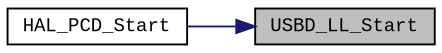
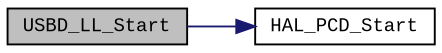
edge "HAL_PCD_Start" -> "USBD_LL_Start": reversed
